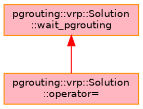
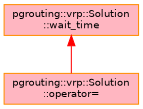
node "pgrouting::vrp::Solution ::wait_pgrouting": label "pgrouting::vrp::Solution ::wait_pgrouting" -> "pgrouting::vrp::Solution ::wait_time"
